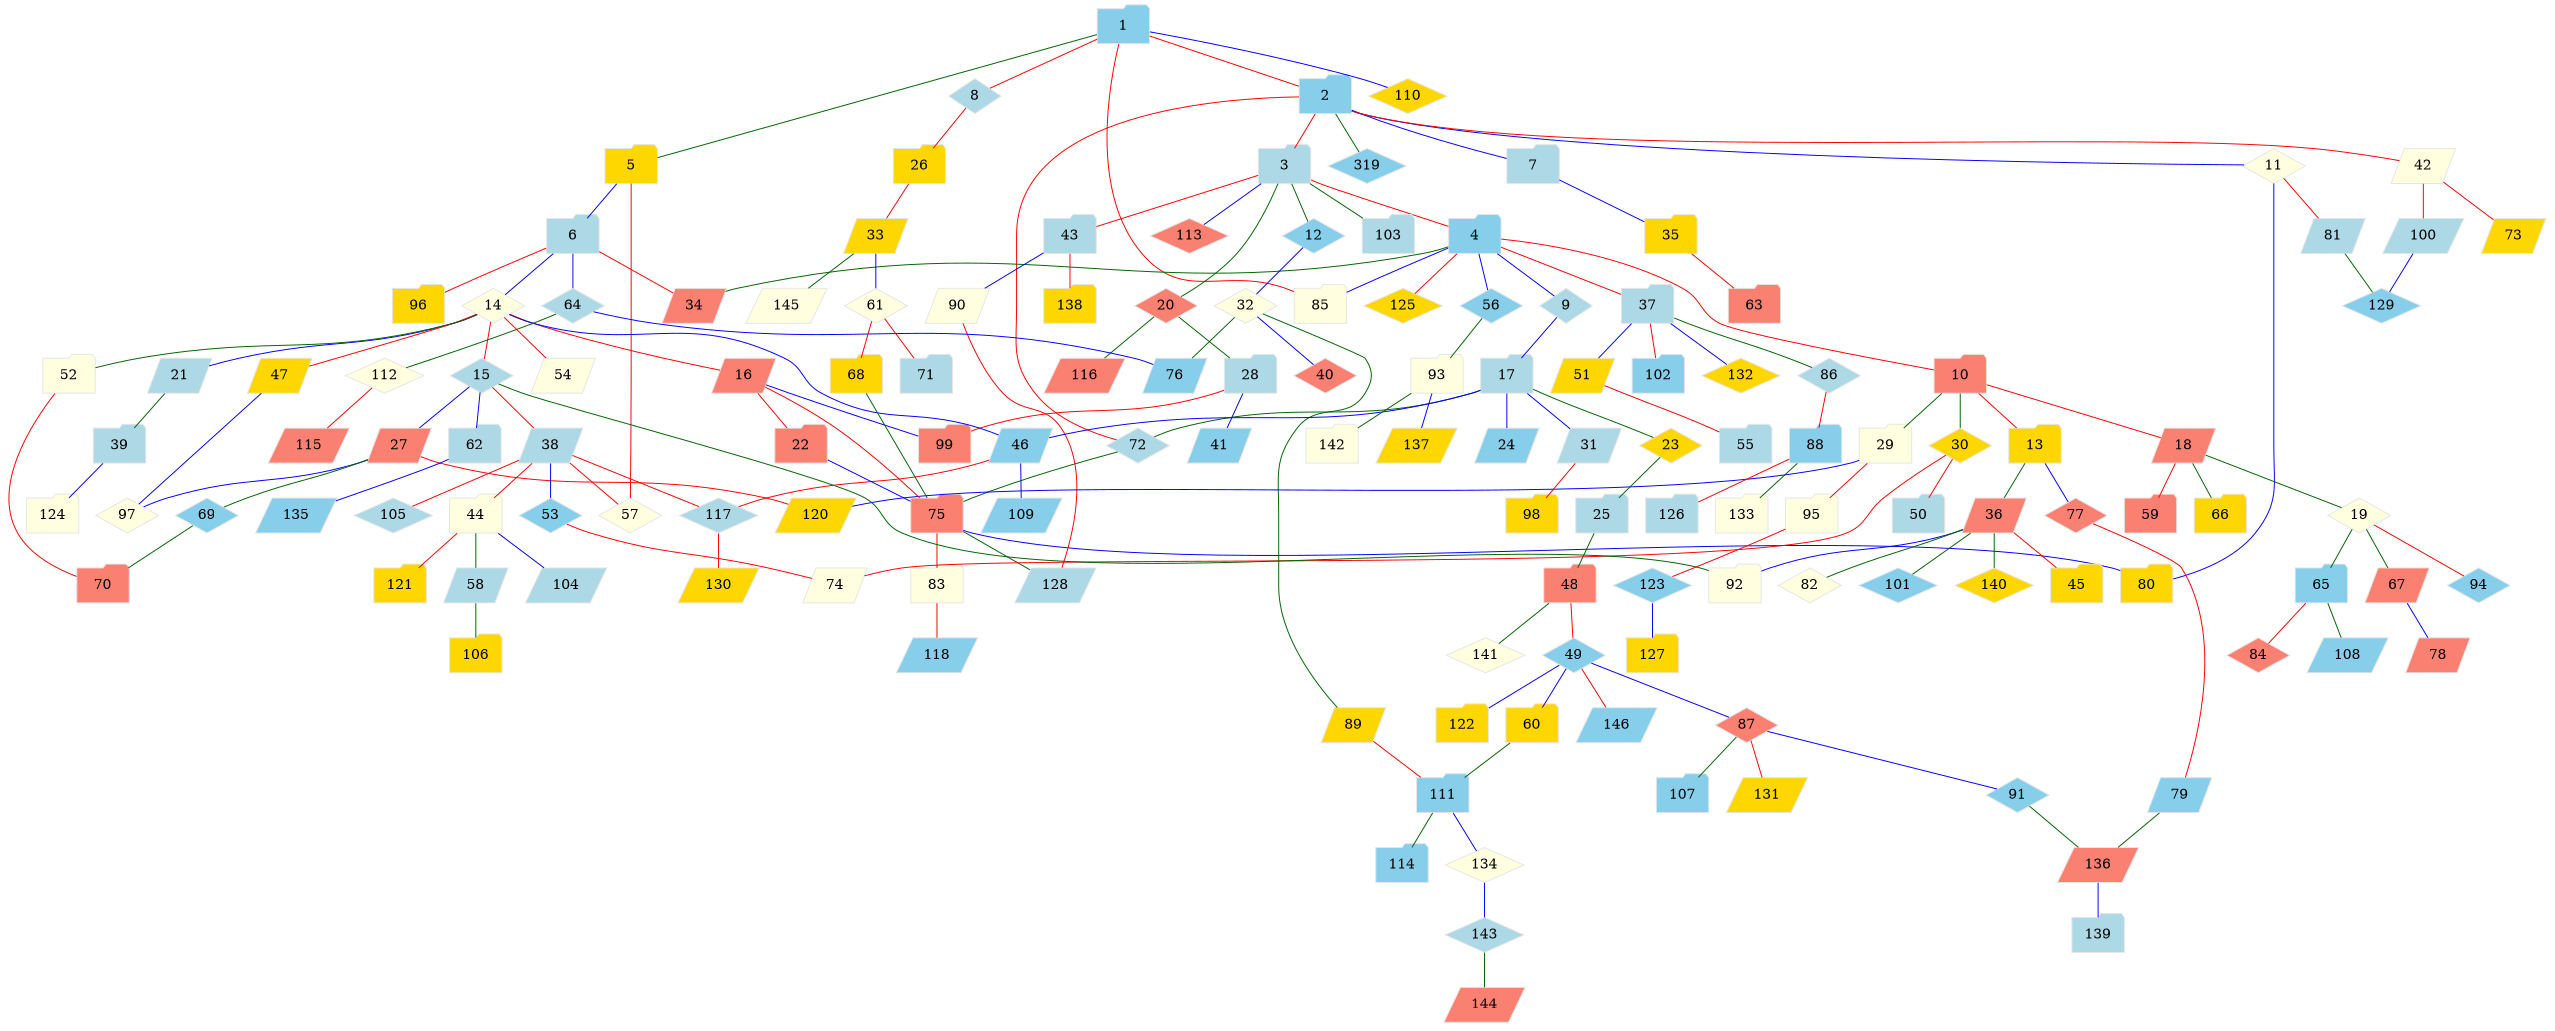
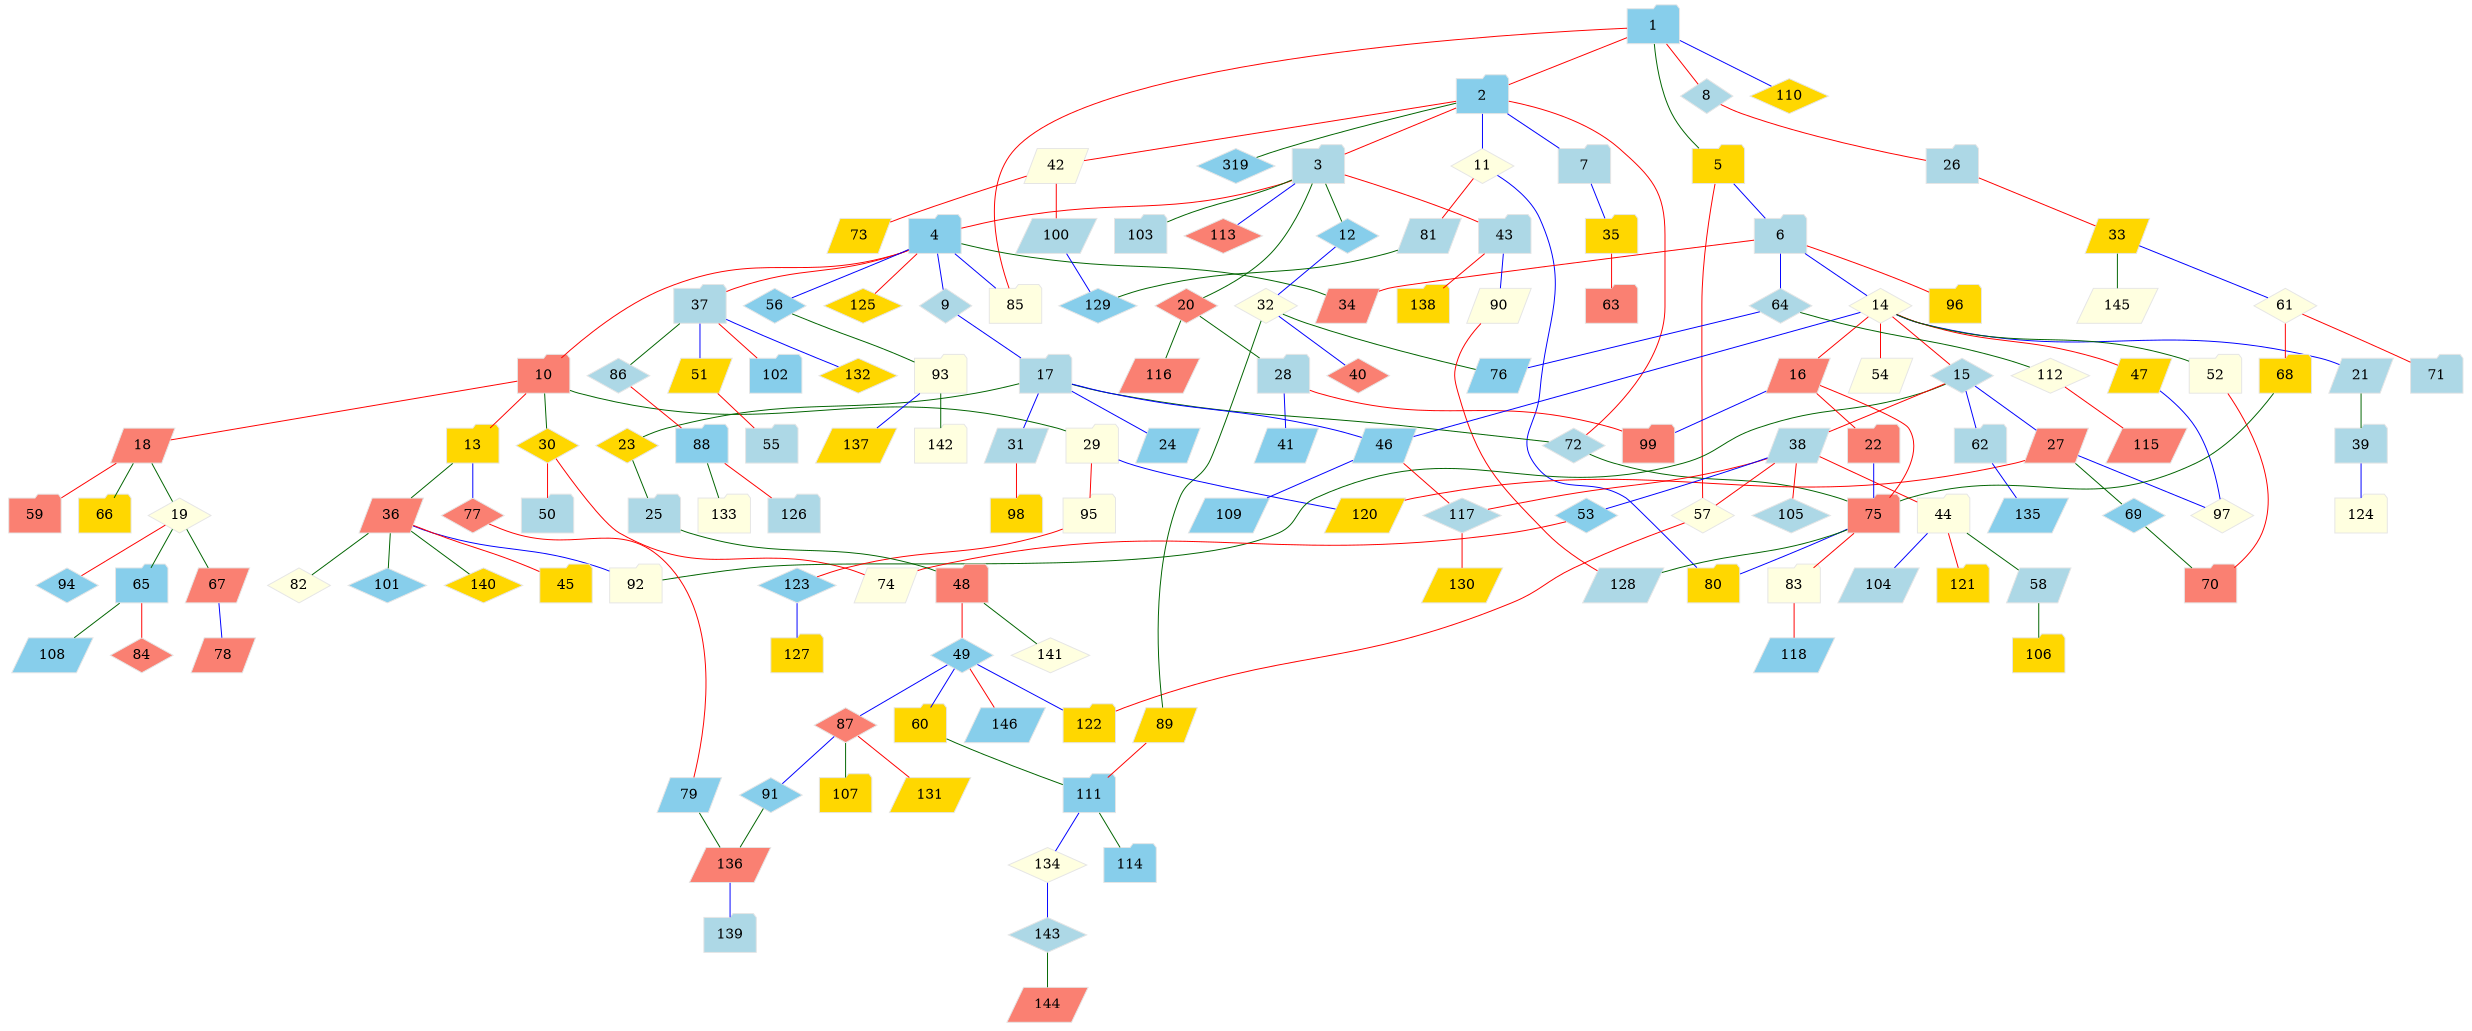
node "26": fillcolor gold -> lightblue
edge "57" -- "122": added
node "107": fillcolor skyblue -> gold
